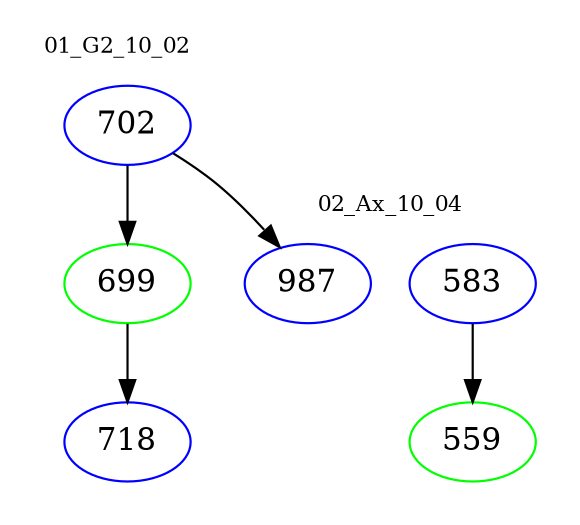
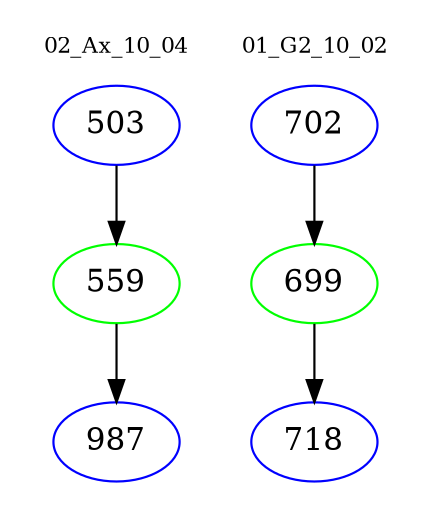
edge "702" -> "987": now "559" -> "987"
node "583": label "583" -> "503"
